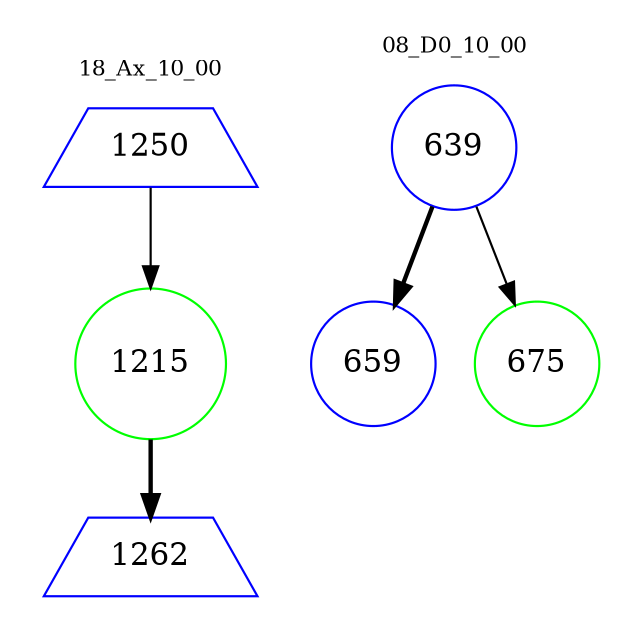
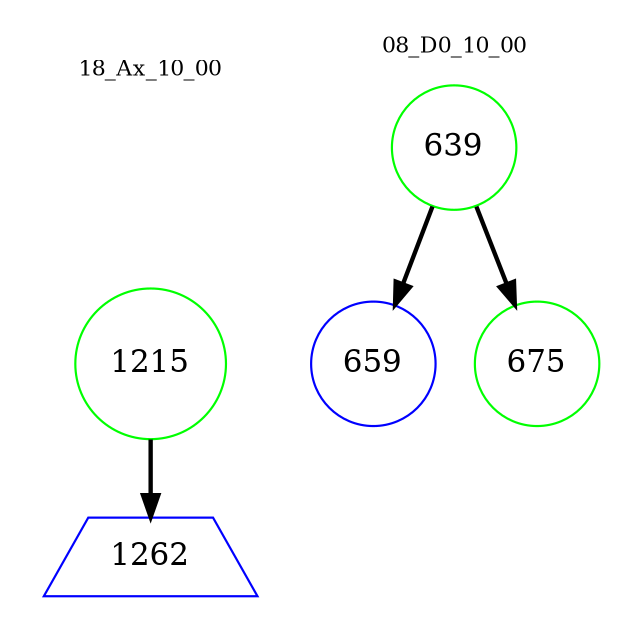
node "1250": removed
node "639": color blue -> green
edge "639" -> "675": style solid -> bold
